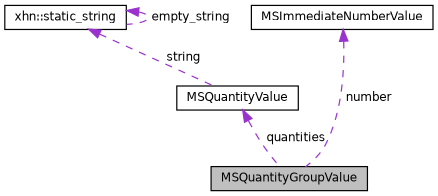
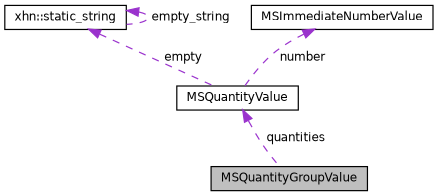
edge "MSQuantityValue" -> "xhn::static_string": label " string" -> " empty"
edge "MSQuantityGroupValue" -> "MSImmediateNumberValue": now "MSQuantityValue" -> "MSImmediateNumberValue"
